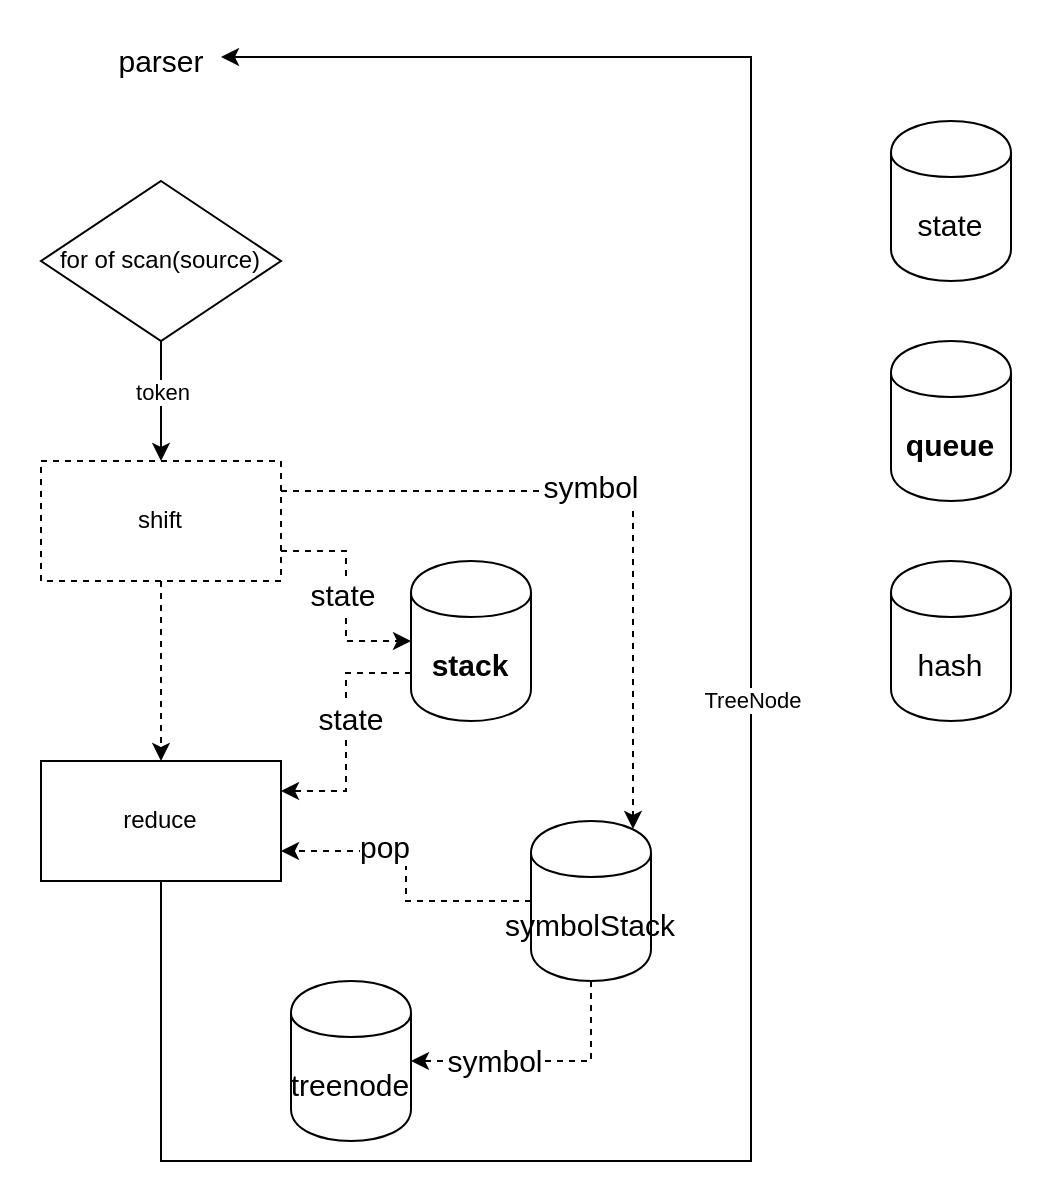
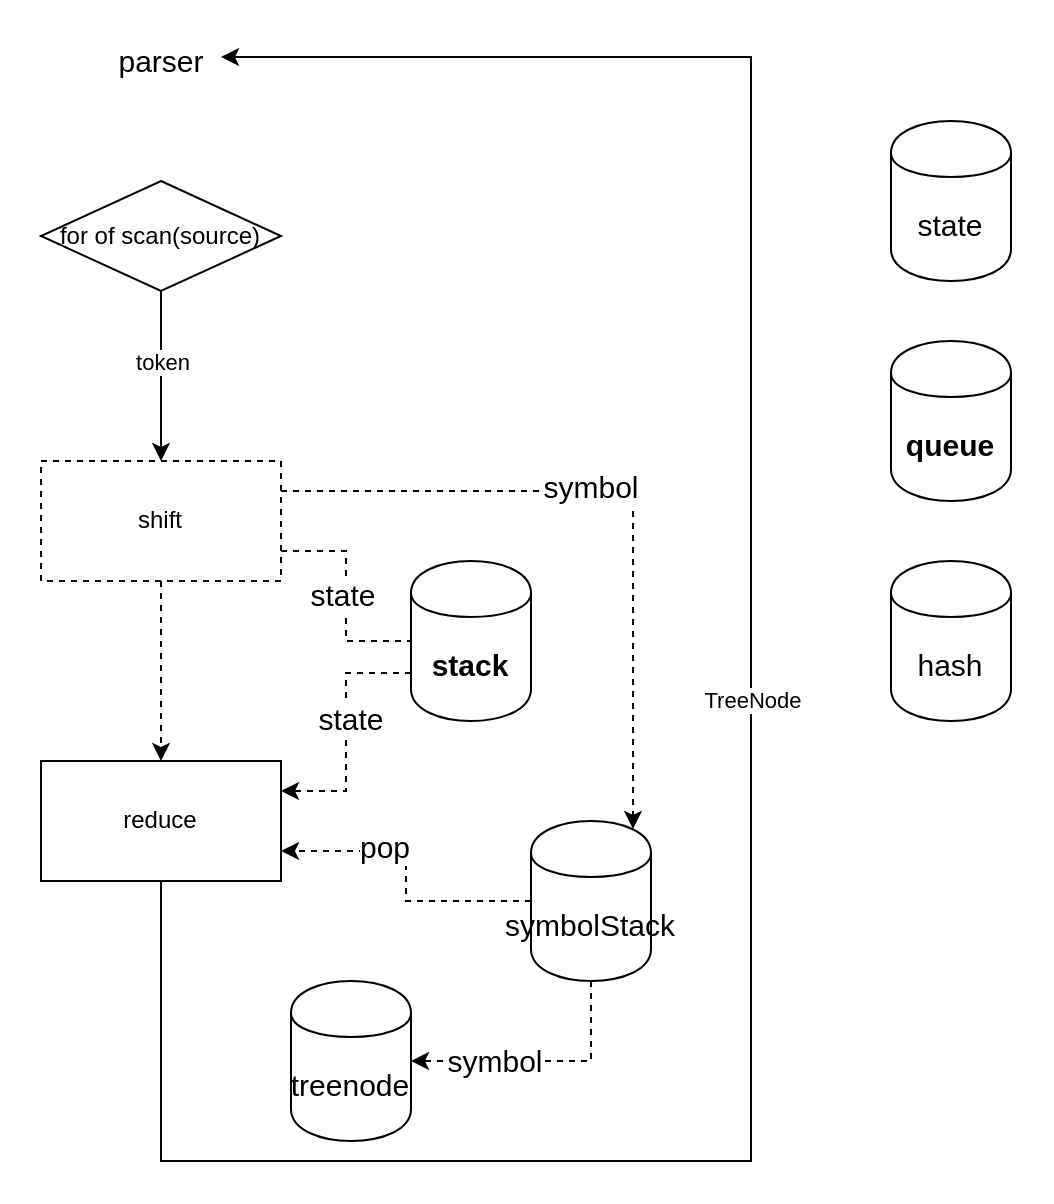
node "for of scan(source)": size 240x160 -> 240x110
edge "shift" -> "stack": arrowhead classic -> none
